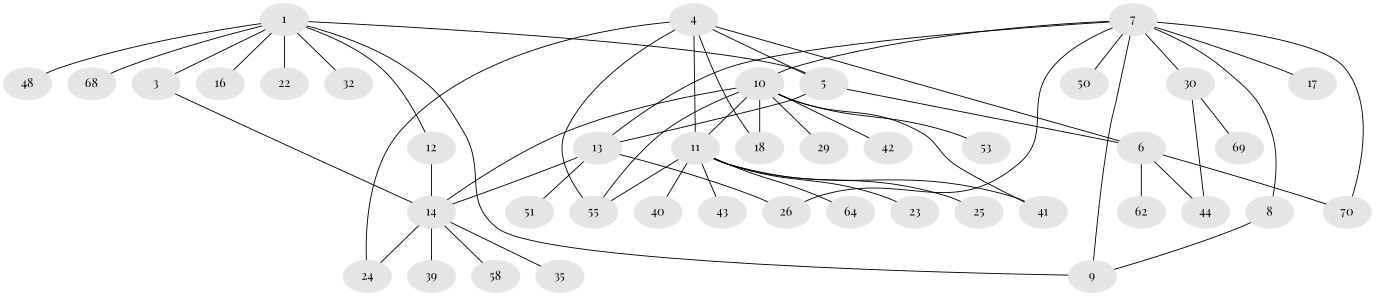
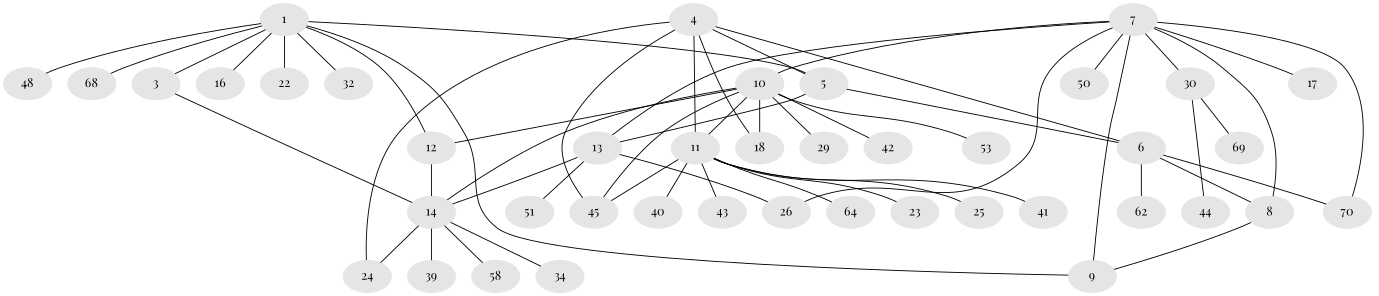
edge "10" -- "41": now "10" -- "12"
edge "6" -- "44": now "6" -- "8"
node "55": label "55" -> "45"
node "35": label "35" -> "34"
